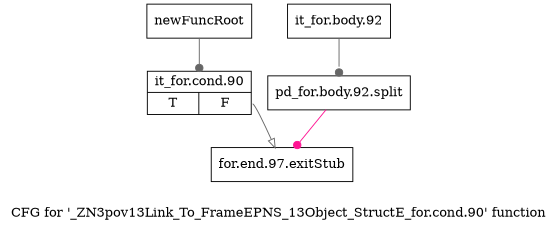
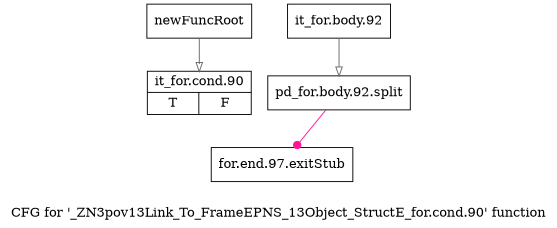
edge "newFuncRoot" -> "it_for.cond.90": arrowhead dot -> onormal
edge "it_for.body.92" -> "pd_for.body.92.split": arrowhead dot -> onormal
edge "it_for.cond.90" -> "for.end.97.exitStub": removed
